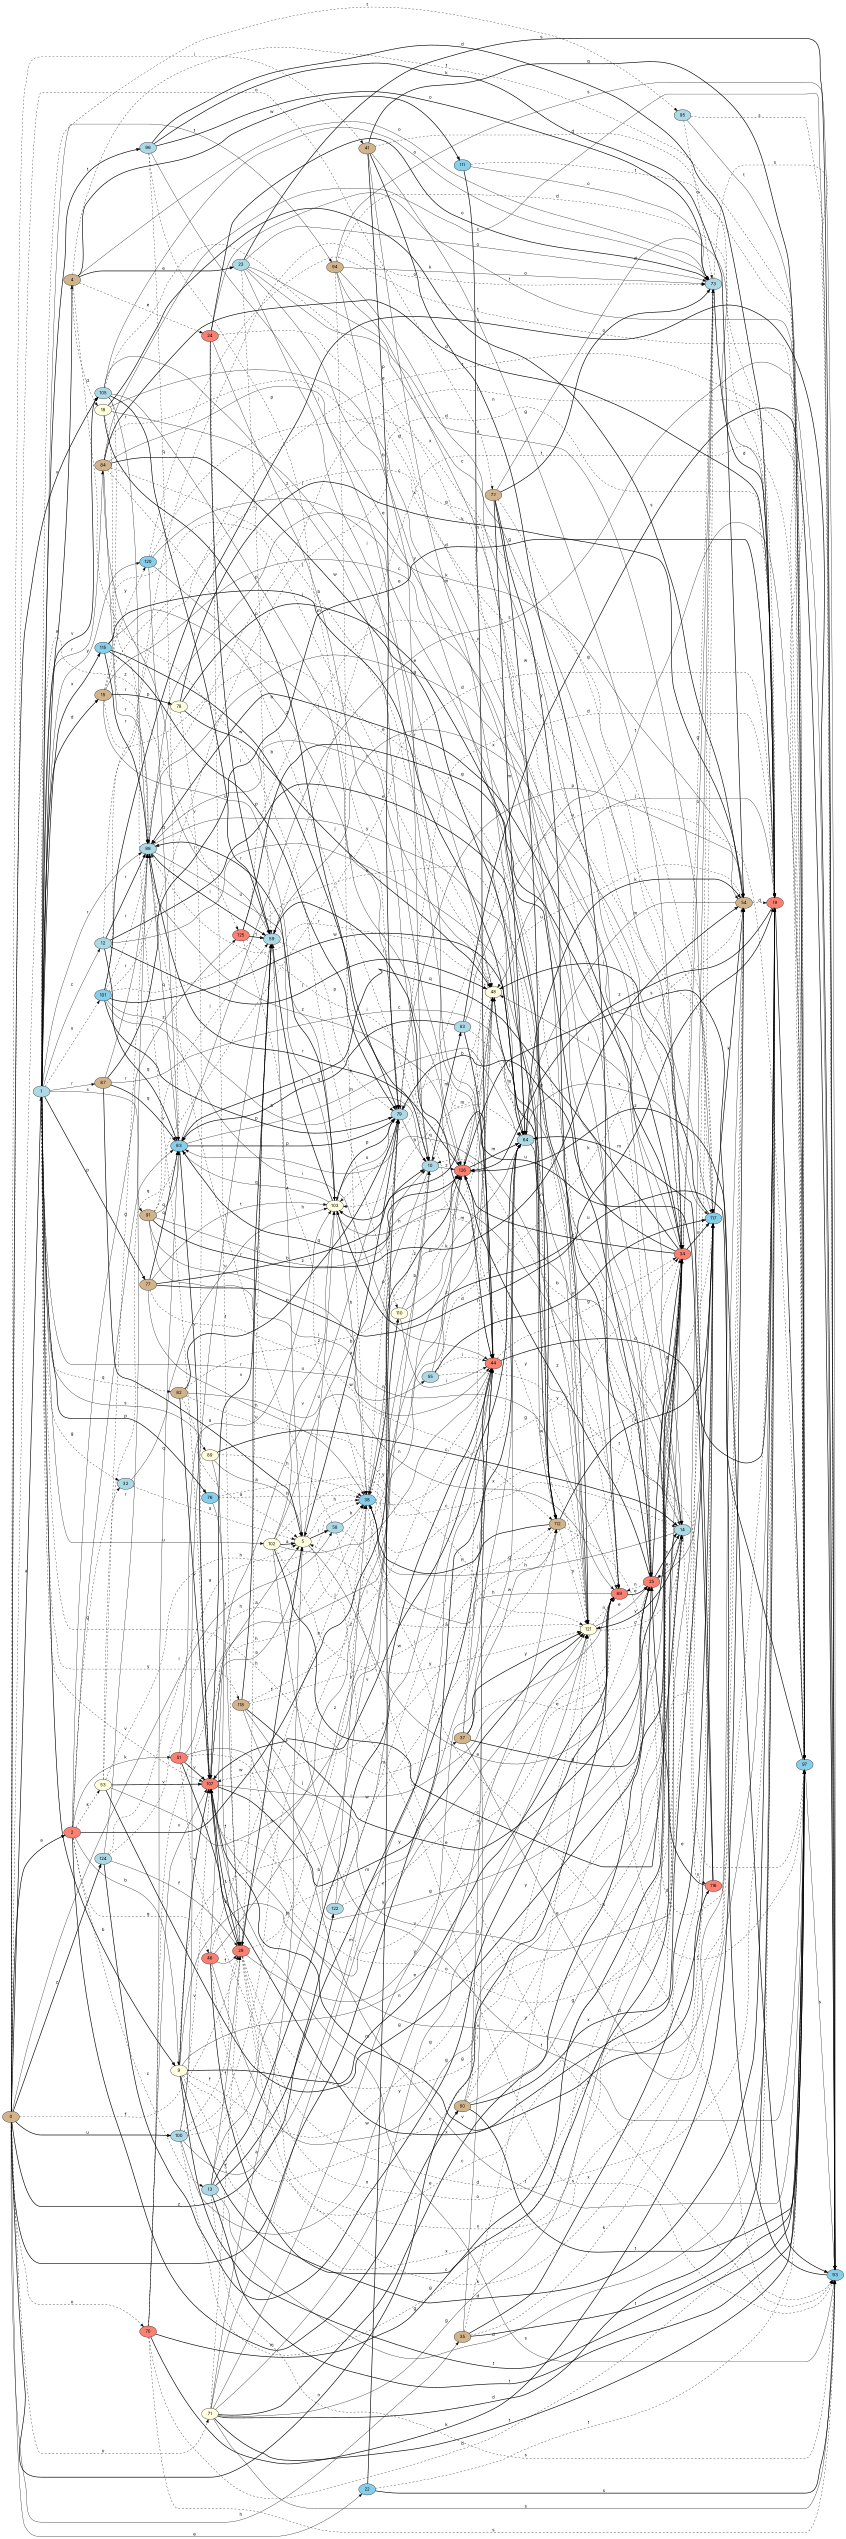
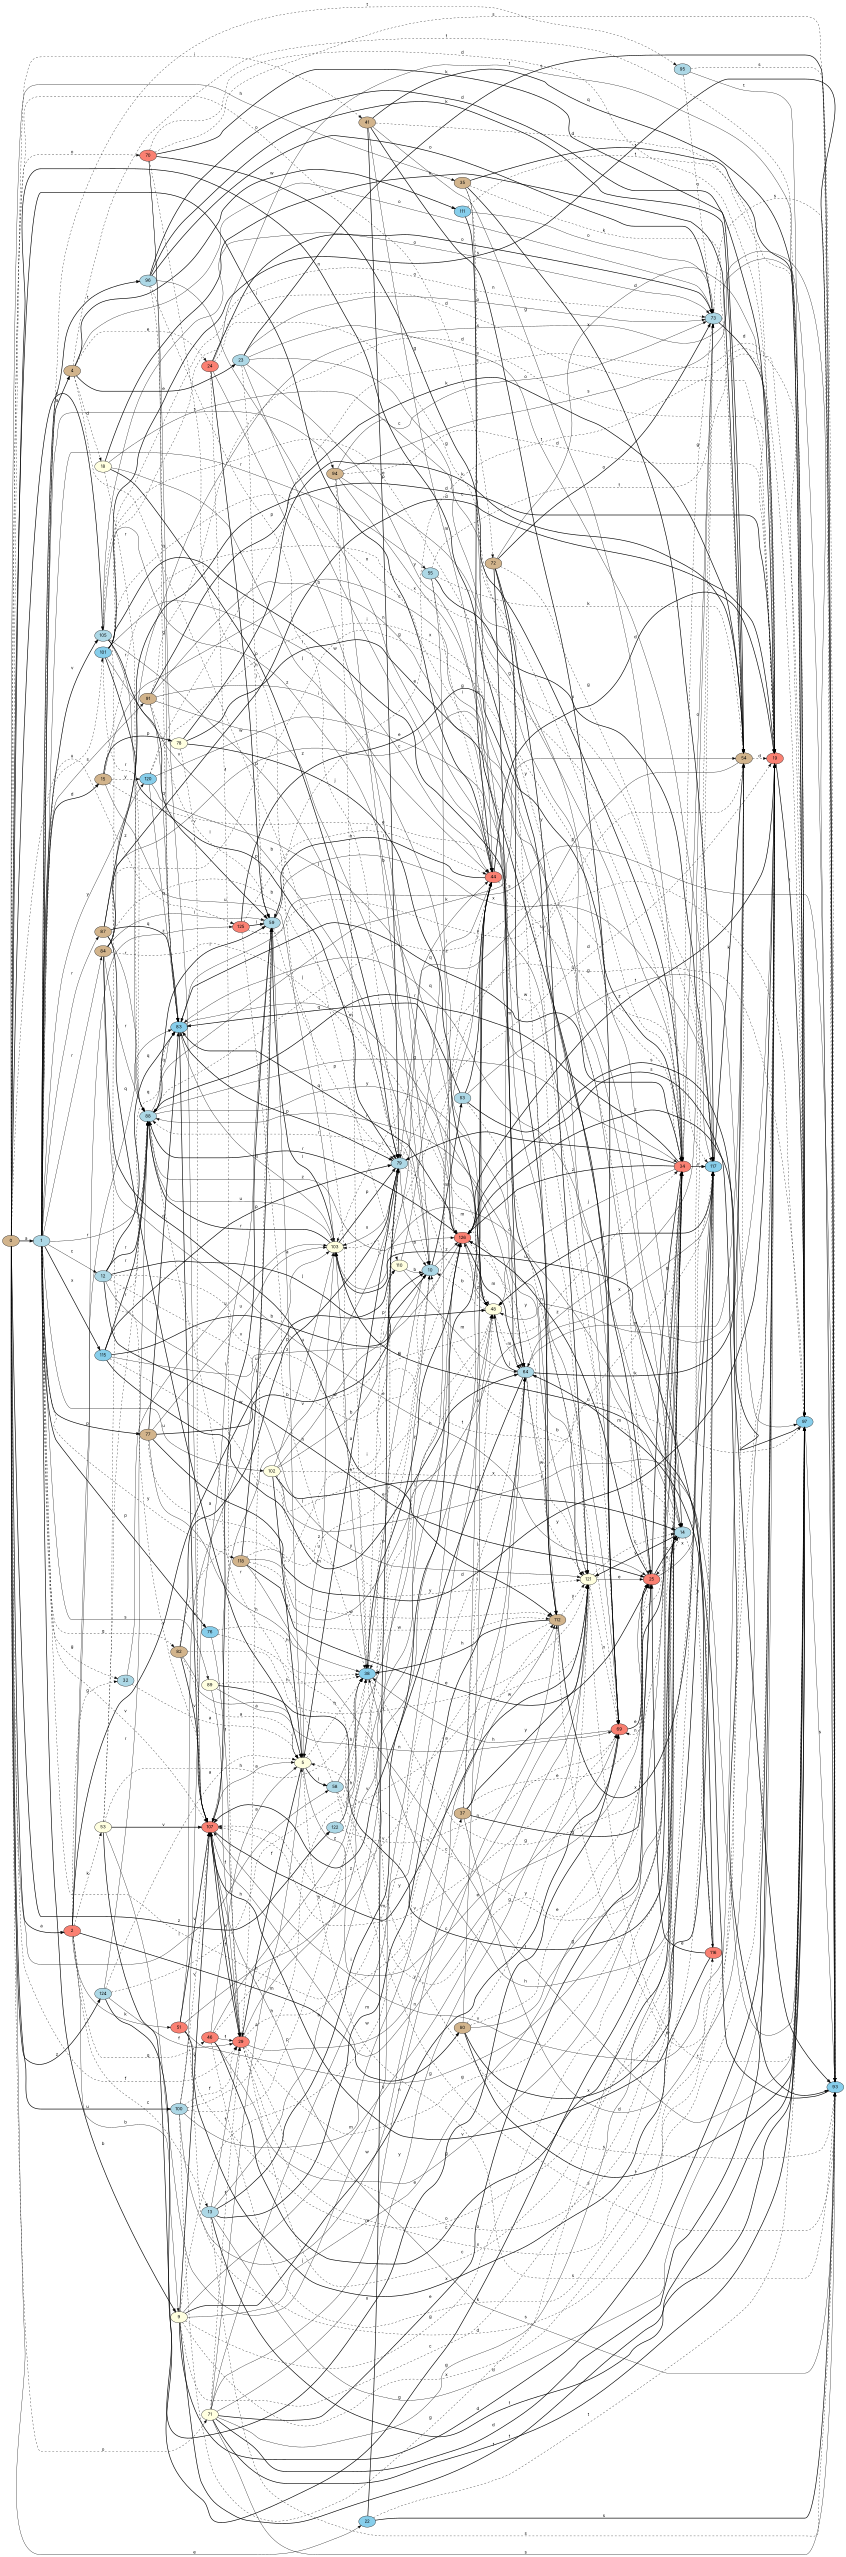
edge "77" -> "103": label "t" -> "u"
edge "12" -> "34": added, label "g"
edge "22" -> "79": label "f" -> "p"
